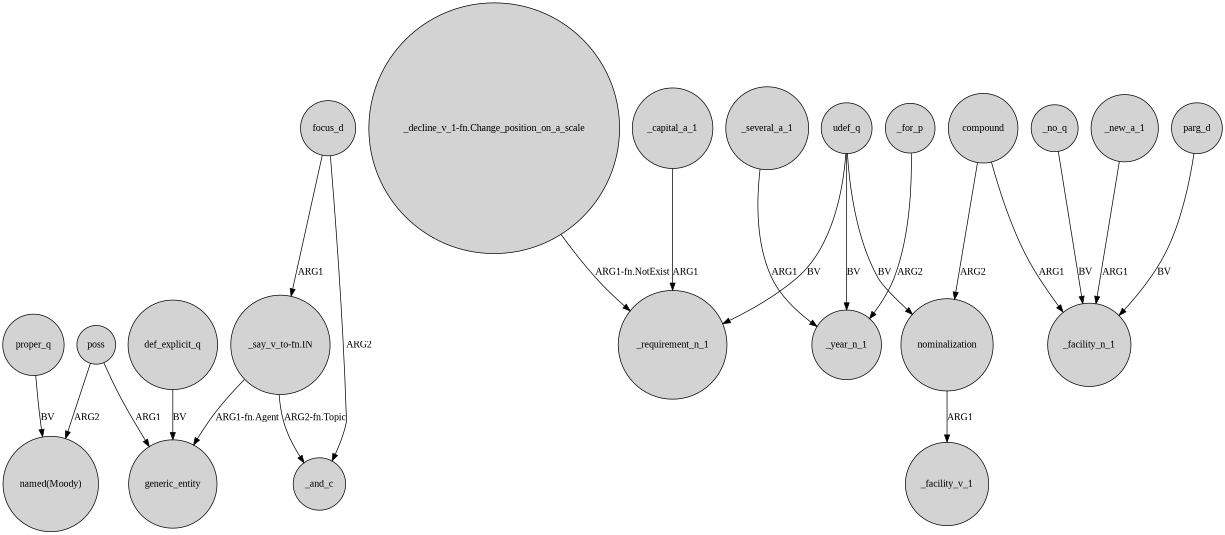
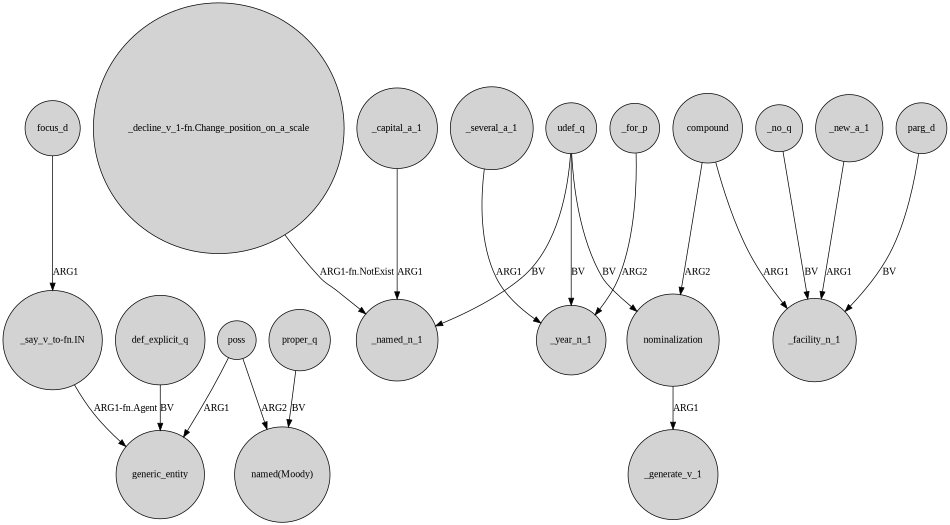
node "_requirement_n_1": label "_requirement_n_1" -> "_named_n_1"
node "_and_c": removed
node "_facility_v_1": label "_facility_v_1" -> "_generate_v_1"
